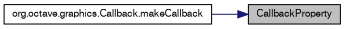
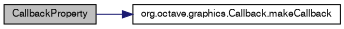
edge "org.octave.graphics.Callback.makeCallback" -> "CallbackProperty": reversed
